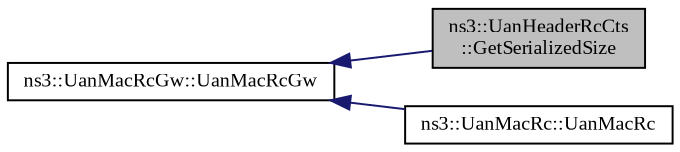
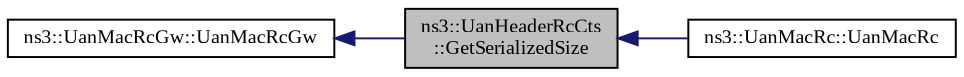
edge "ns3::UanMacRc::UanMacRc" -> "ns3::UanMacRcGw::UanMacRcGw": now "ns3::UanMacRc::UanMacRc" -> "ns3::UanHeaderRcCts ::GetSerializedSize"
